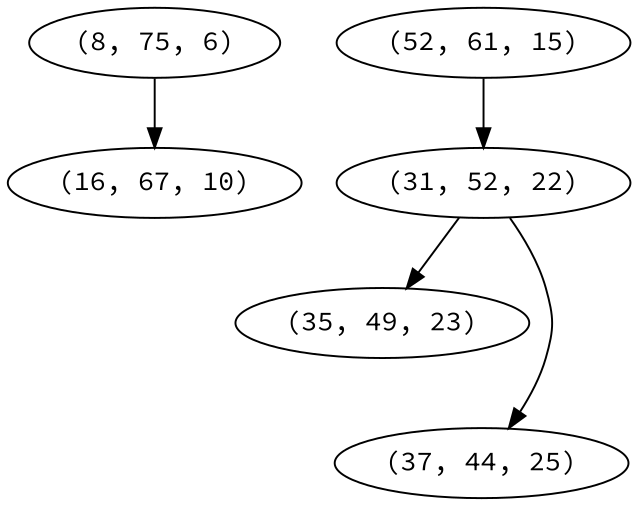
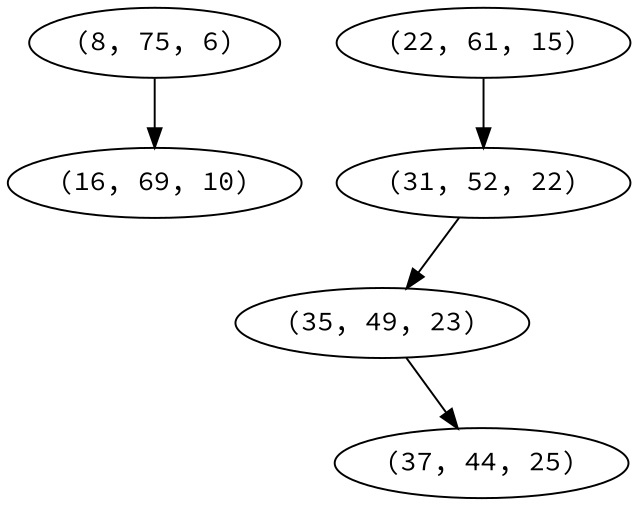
node "(52, 61, 15)": label "(52, 61, 15)" -> "(22, 61, 15)"
node "(16, 67, 10)": label "(16, 67, 10)" -> "(16, 69, 10)"
edge "(31, 52, 22)" -> "(37, 44, 25)": now "(35, 49, 23)" -> "(37, 44, 25)"
